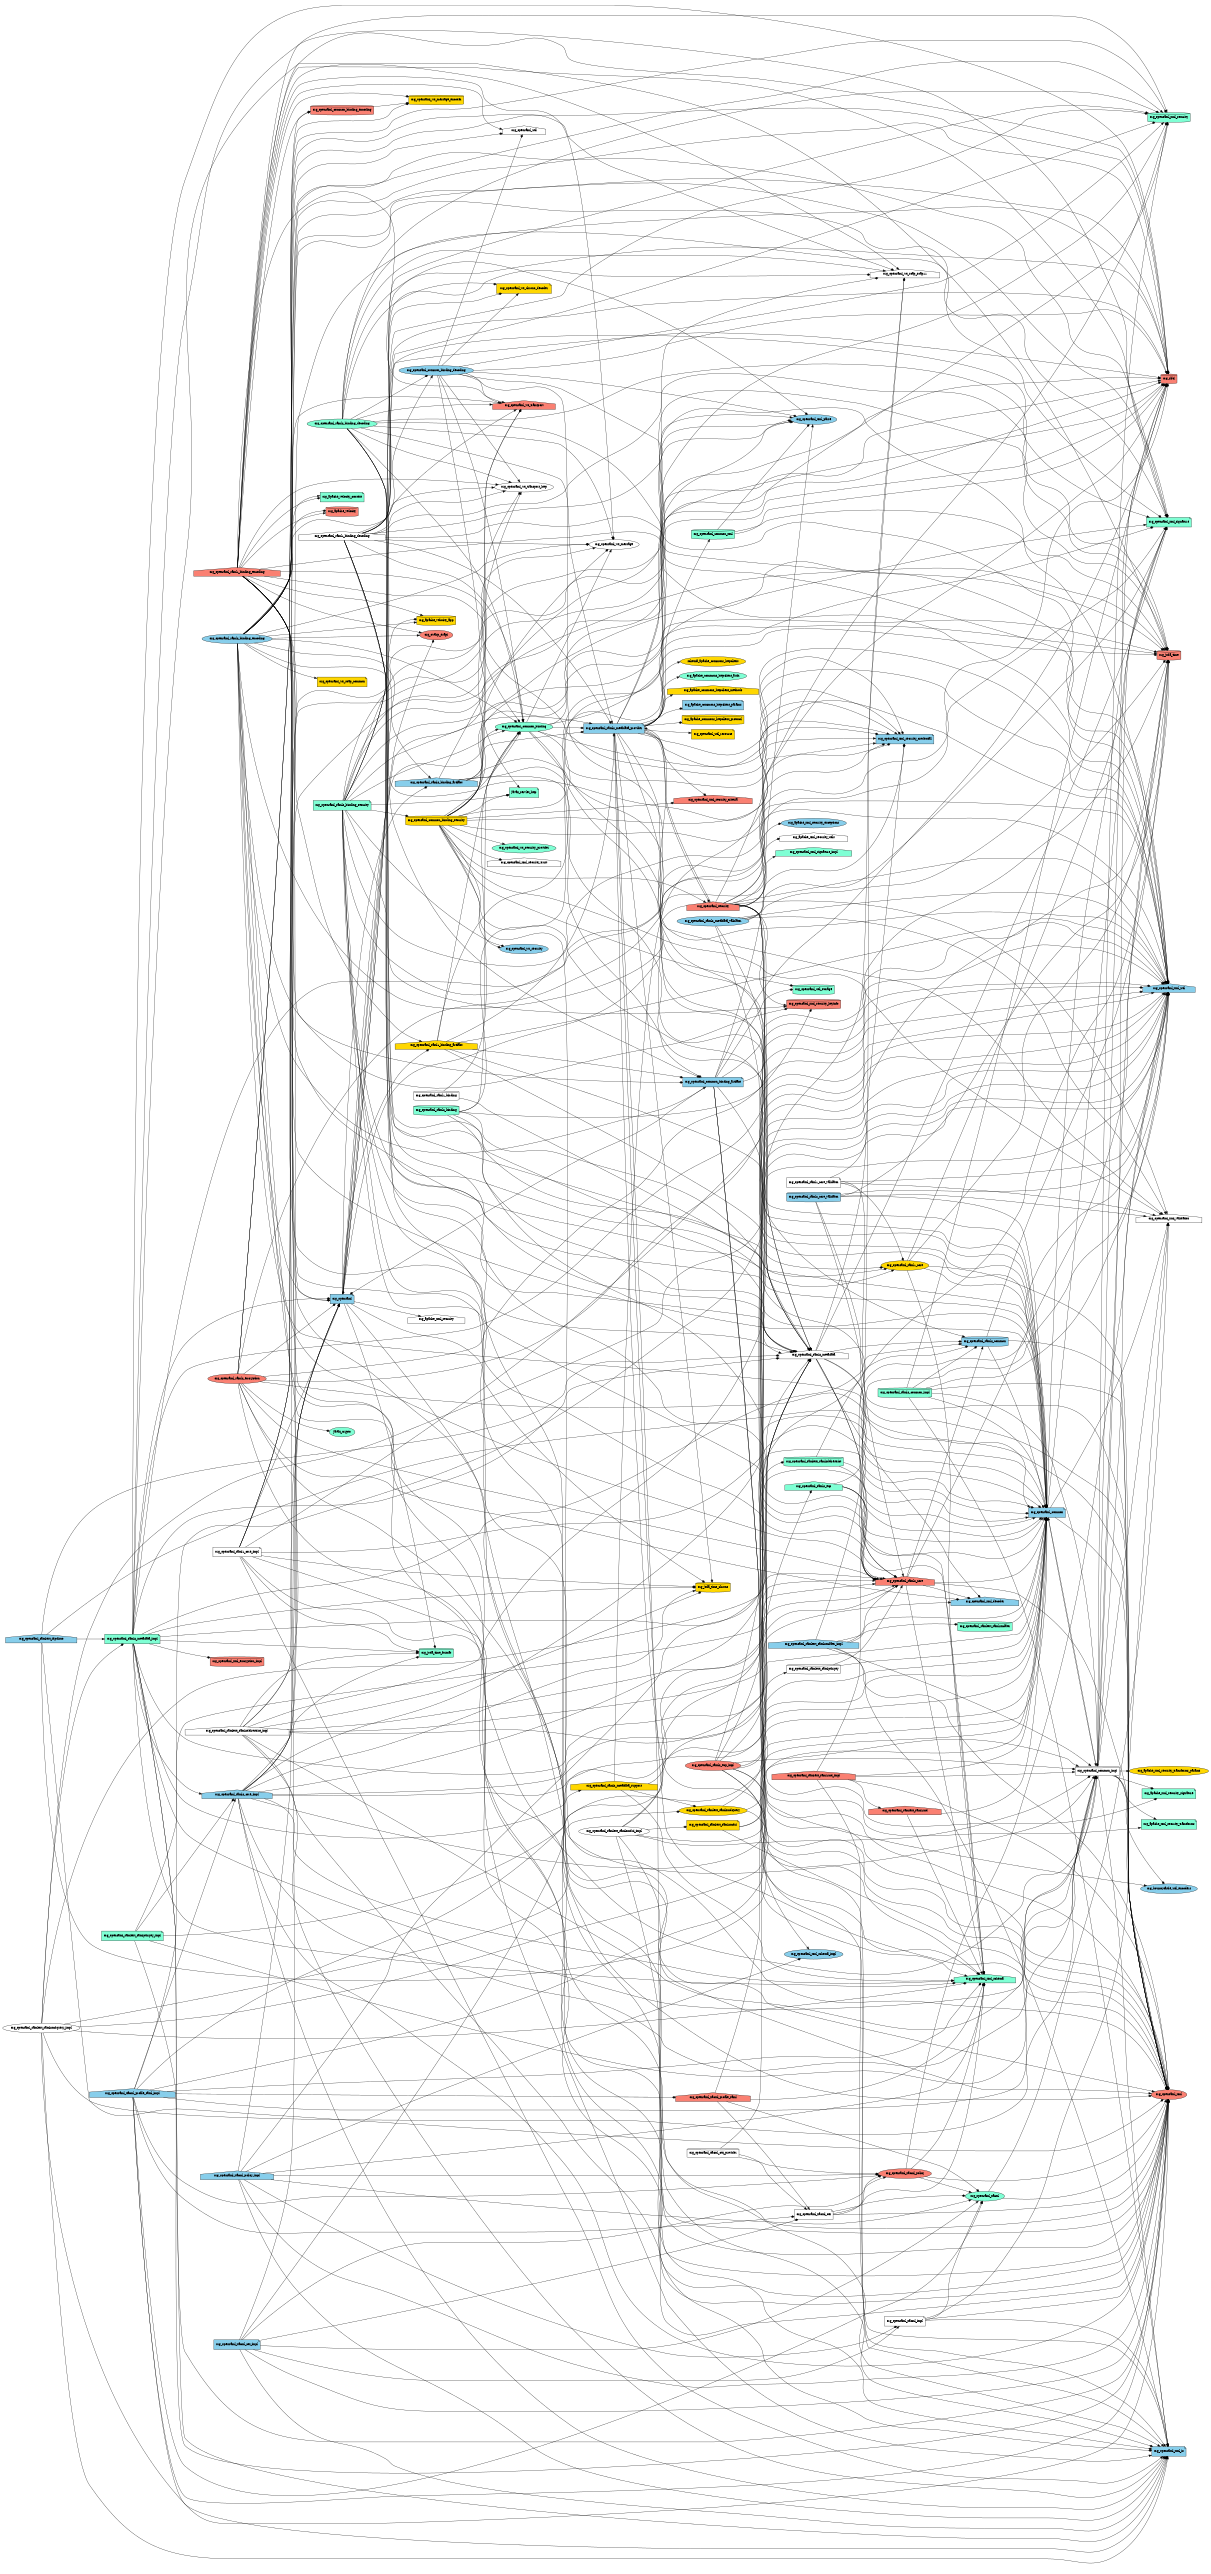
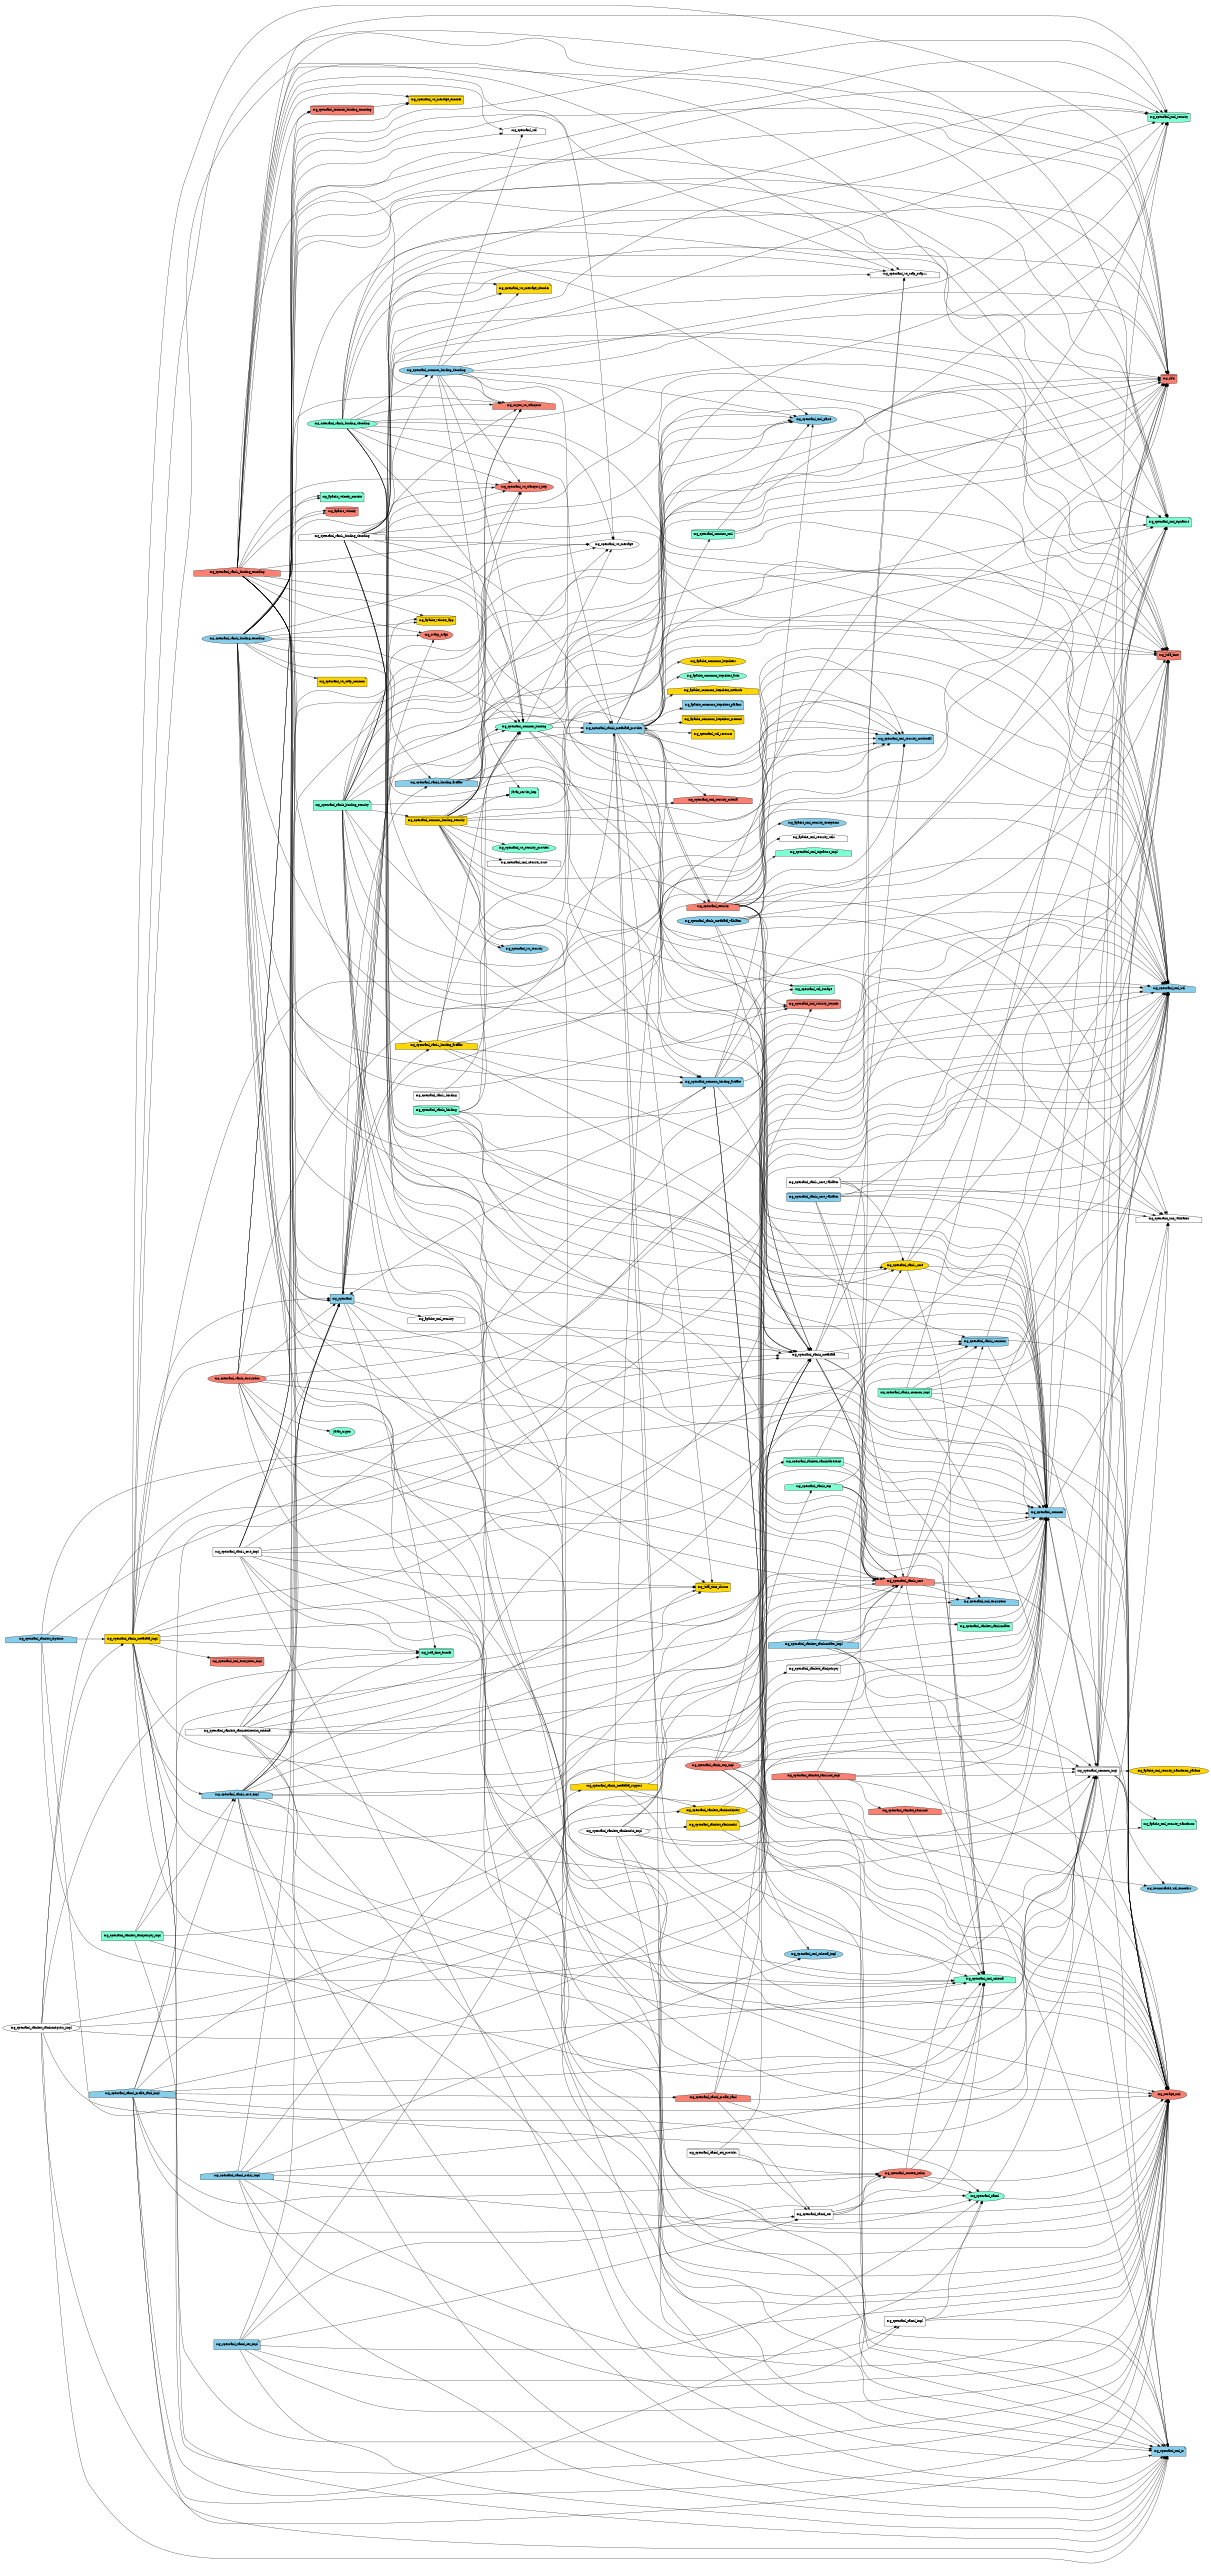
edge "org_opensaml_saml2_binding_decoding" -> "org_opensaml_xml_security": arrowhead diamond -> normal
node "org_opensaml_ws_chrono_decoder": label "org_opensaml_ws_chrono_decoder" -> "org_opensaml_ws_message_decoder"
node "org_opensaml_ws_transport": label "org_opensaml_ws_transport" -> "org_crypto_ws_transport"
node "org_opensaml_ws_transport_http": fillcolor white -> salmon
edge "org_opensaml_saml2_binding_artifact" -> "org_opensaml_ws_soap_soap11": now "org_opensaml_saml2_binding_artifact" -> "org_slf4j"
node "schema_apache_commons_httpclient": label "schema_apache_commons_httpclient" -> "org_apache_commons_httpclient"
edge "org_opensaml_saml1_binding" -> "org_opensaml_saml2_metadata": now "org_opensaml_saml2_binding_encoding" -> "org_opensaml_saml2_metadata"
edge "org_opensaml_saml1_core_impl" -> "org_opensaml_saml1_core": added
edge "org_opensaml_saml2_metadata_provider" -> "org_opensaml_xml_schema": removed
node "org_opensaml_xml_decoder": label "org_opensaml_xml_decoder" -> "org_opensaml_xml_encryption"
node "org_opensaml_saml2_metadata_impl": fillcolor aquamarine -> gold
node "org_opensaml_samlext_saml2delrestrict_impl": label "org_opensaml_samlext_saml2delrestrict_impl" -> "org_opensaml_samlext_saml2delrestrict_schema"
edge "org_opensaml_xacml_impl" -> "org_opensaml_xml_validation": removed
edge "org_opensaml_xacml_profile_saml" -> "org_opensaml_saml2_core": added
node "org_apache_xml_security_signature": removed
edge "org_opensaml_samlext_samlpthrpty_impl" -> "org_opensaml_samlext_samlpthrpty": arrowhead normal -> diamond
node "org_opensaml_xml": label "org_opensaml_xml" -> "org_storage_xml"
node "org_opensaml_xacml_policy": label "org_opensaml_xacml_policy" -> "org_opensaml_context_policy"
